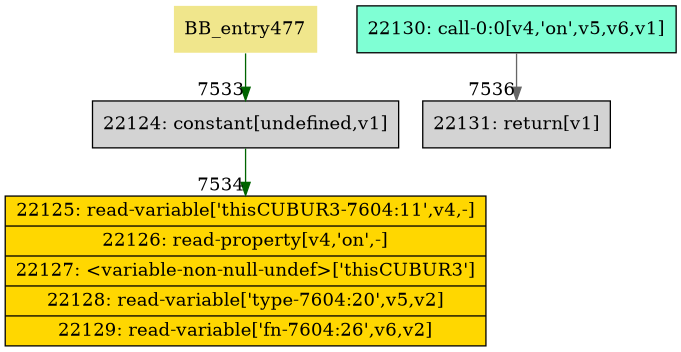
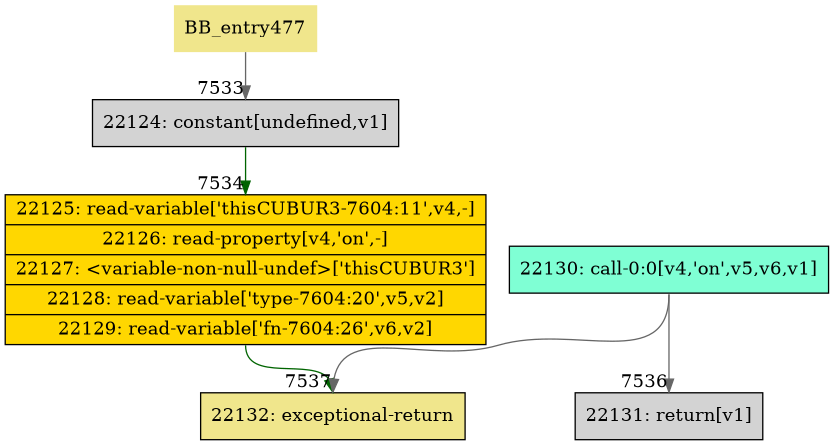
edge "BB_entry477" -> "22124: constant[undefined,v1]": color darkgreen -> gray40
node "22132: exceptional-return": added
